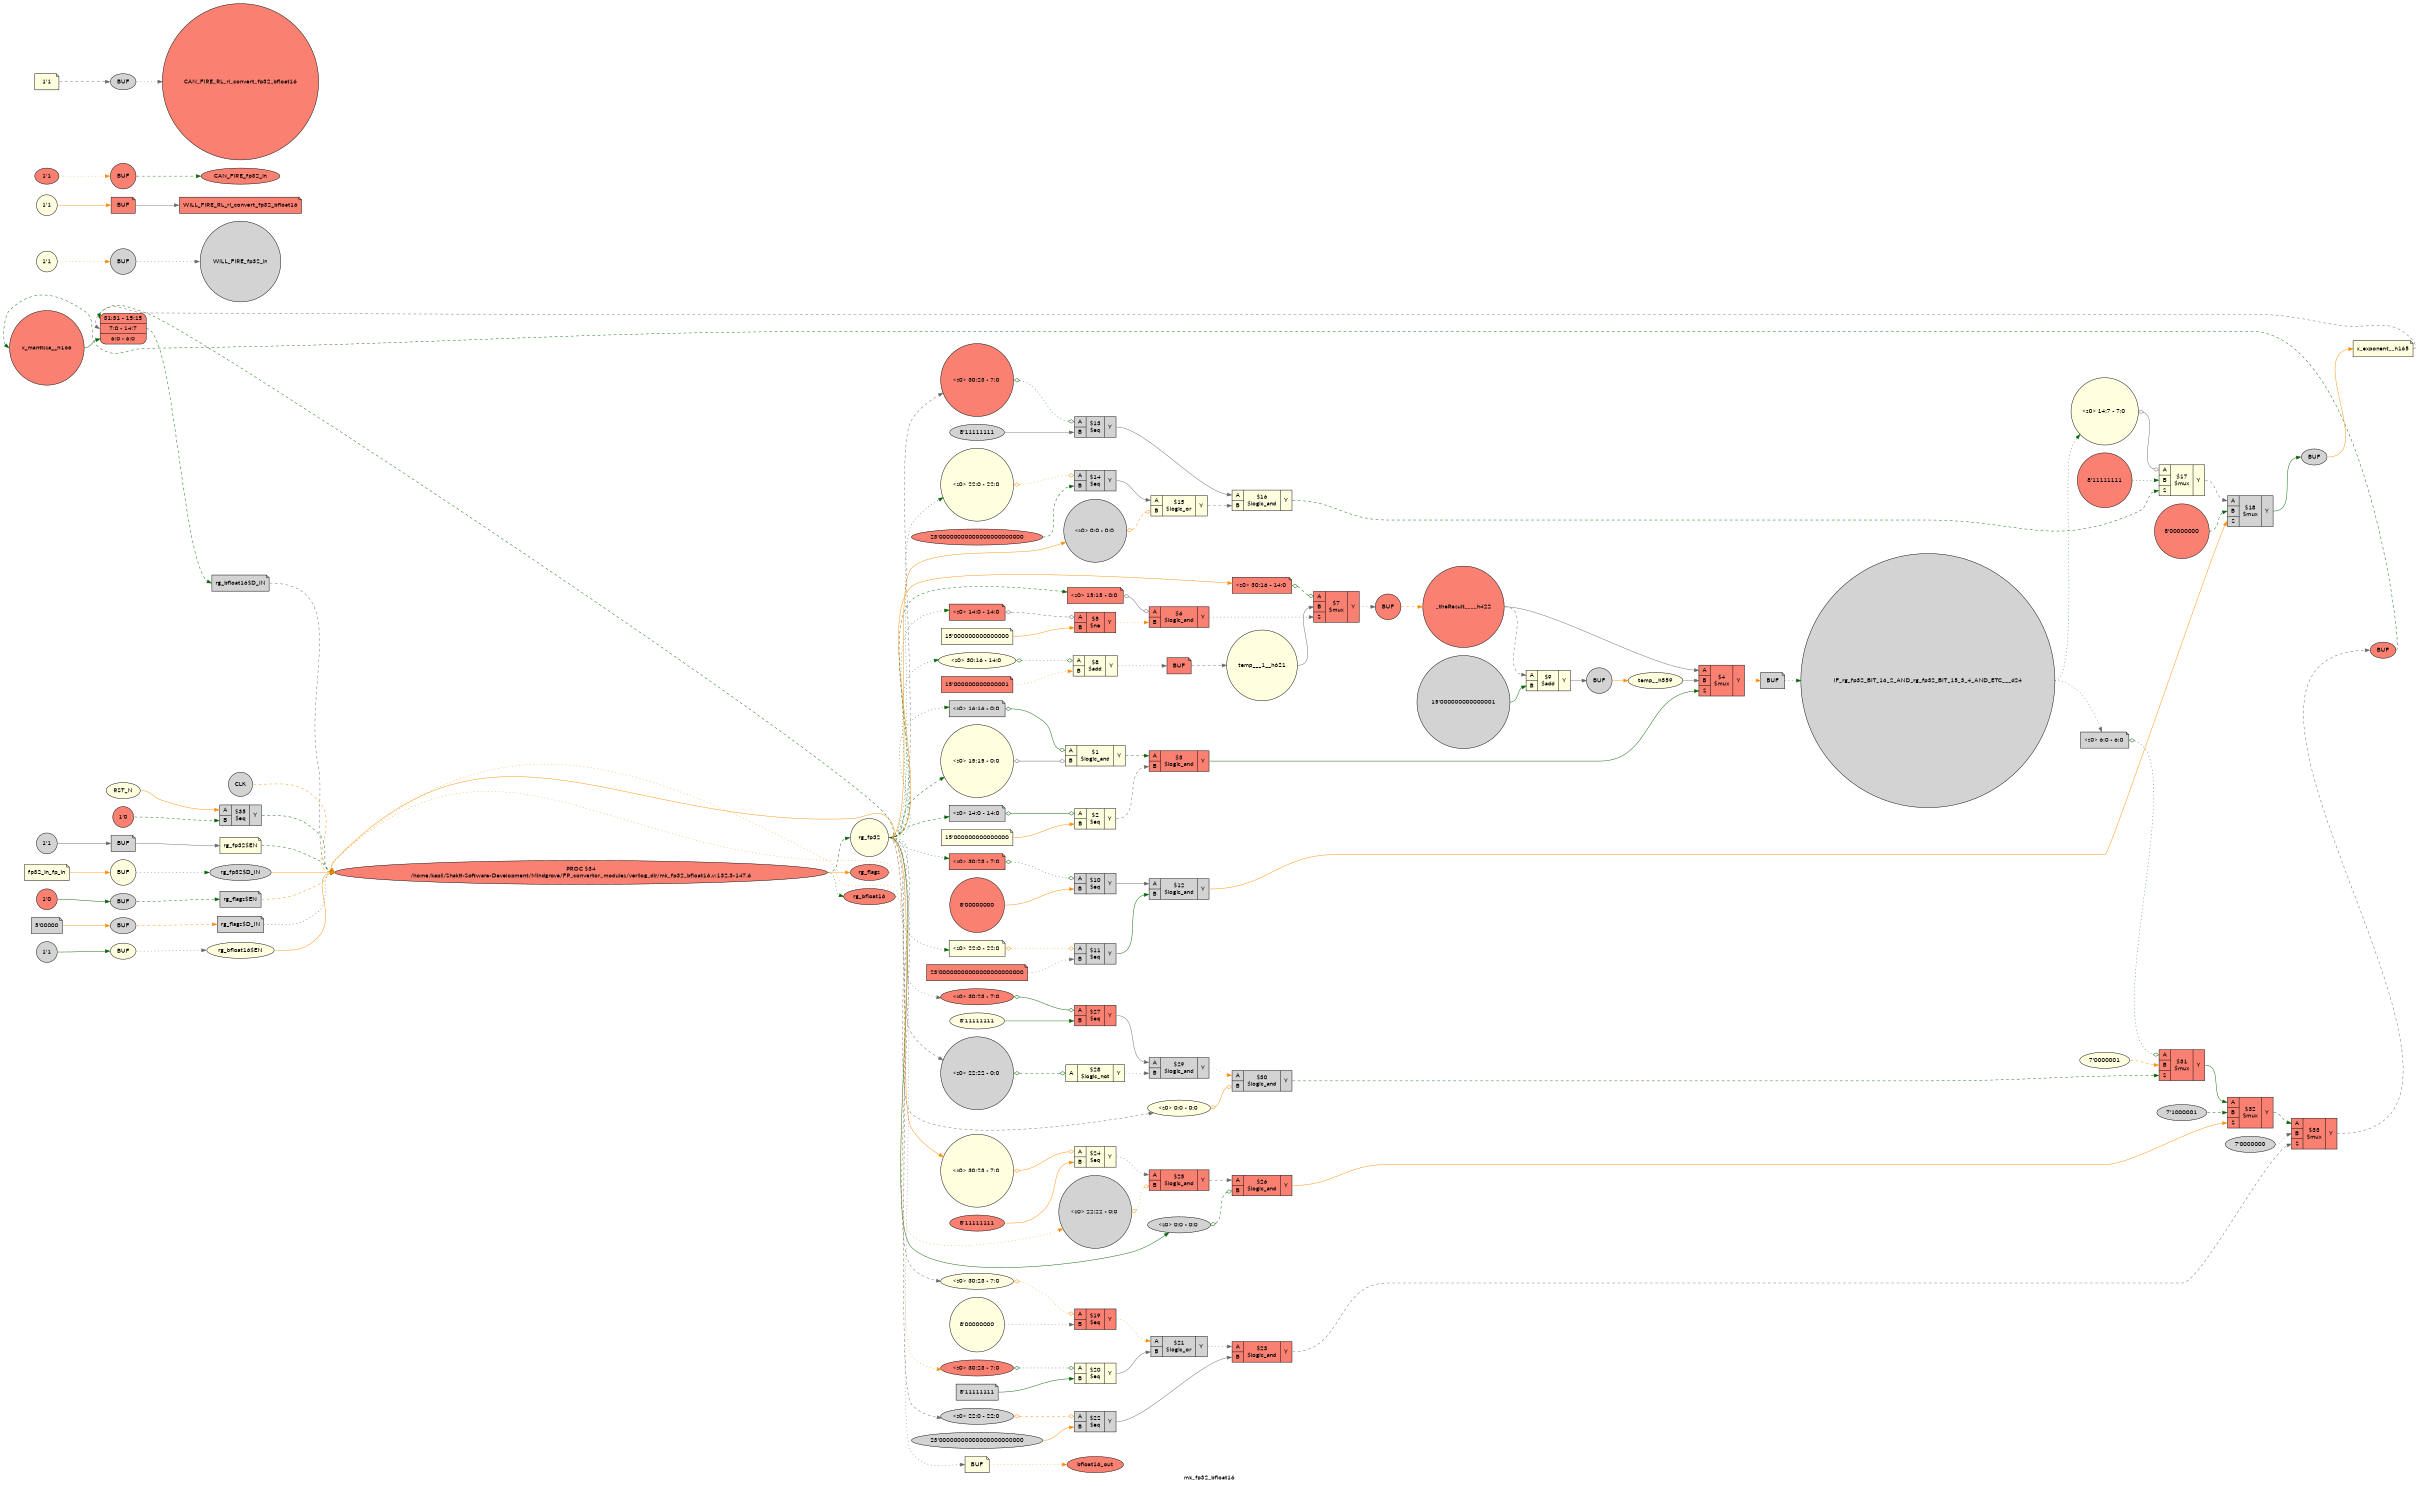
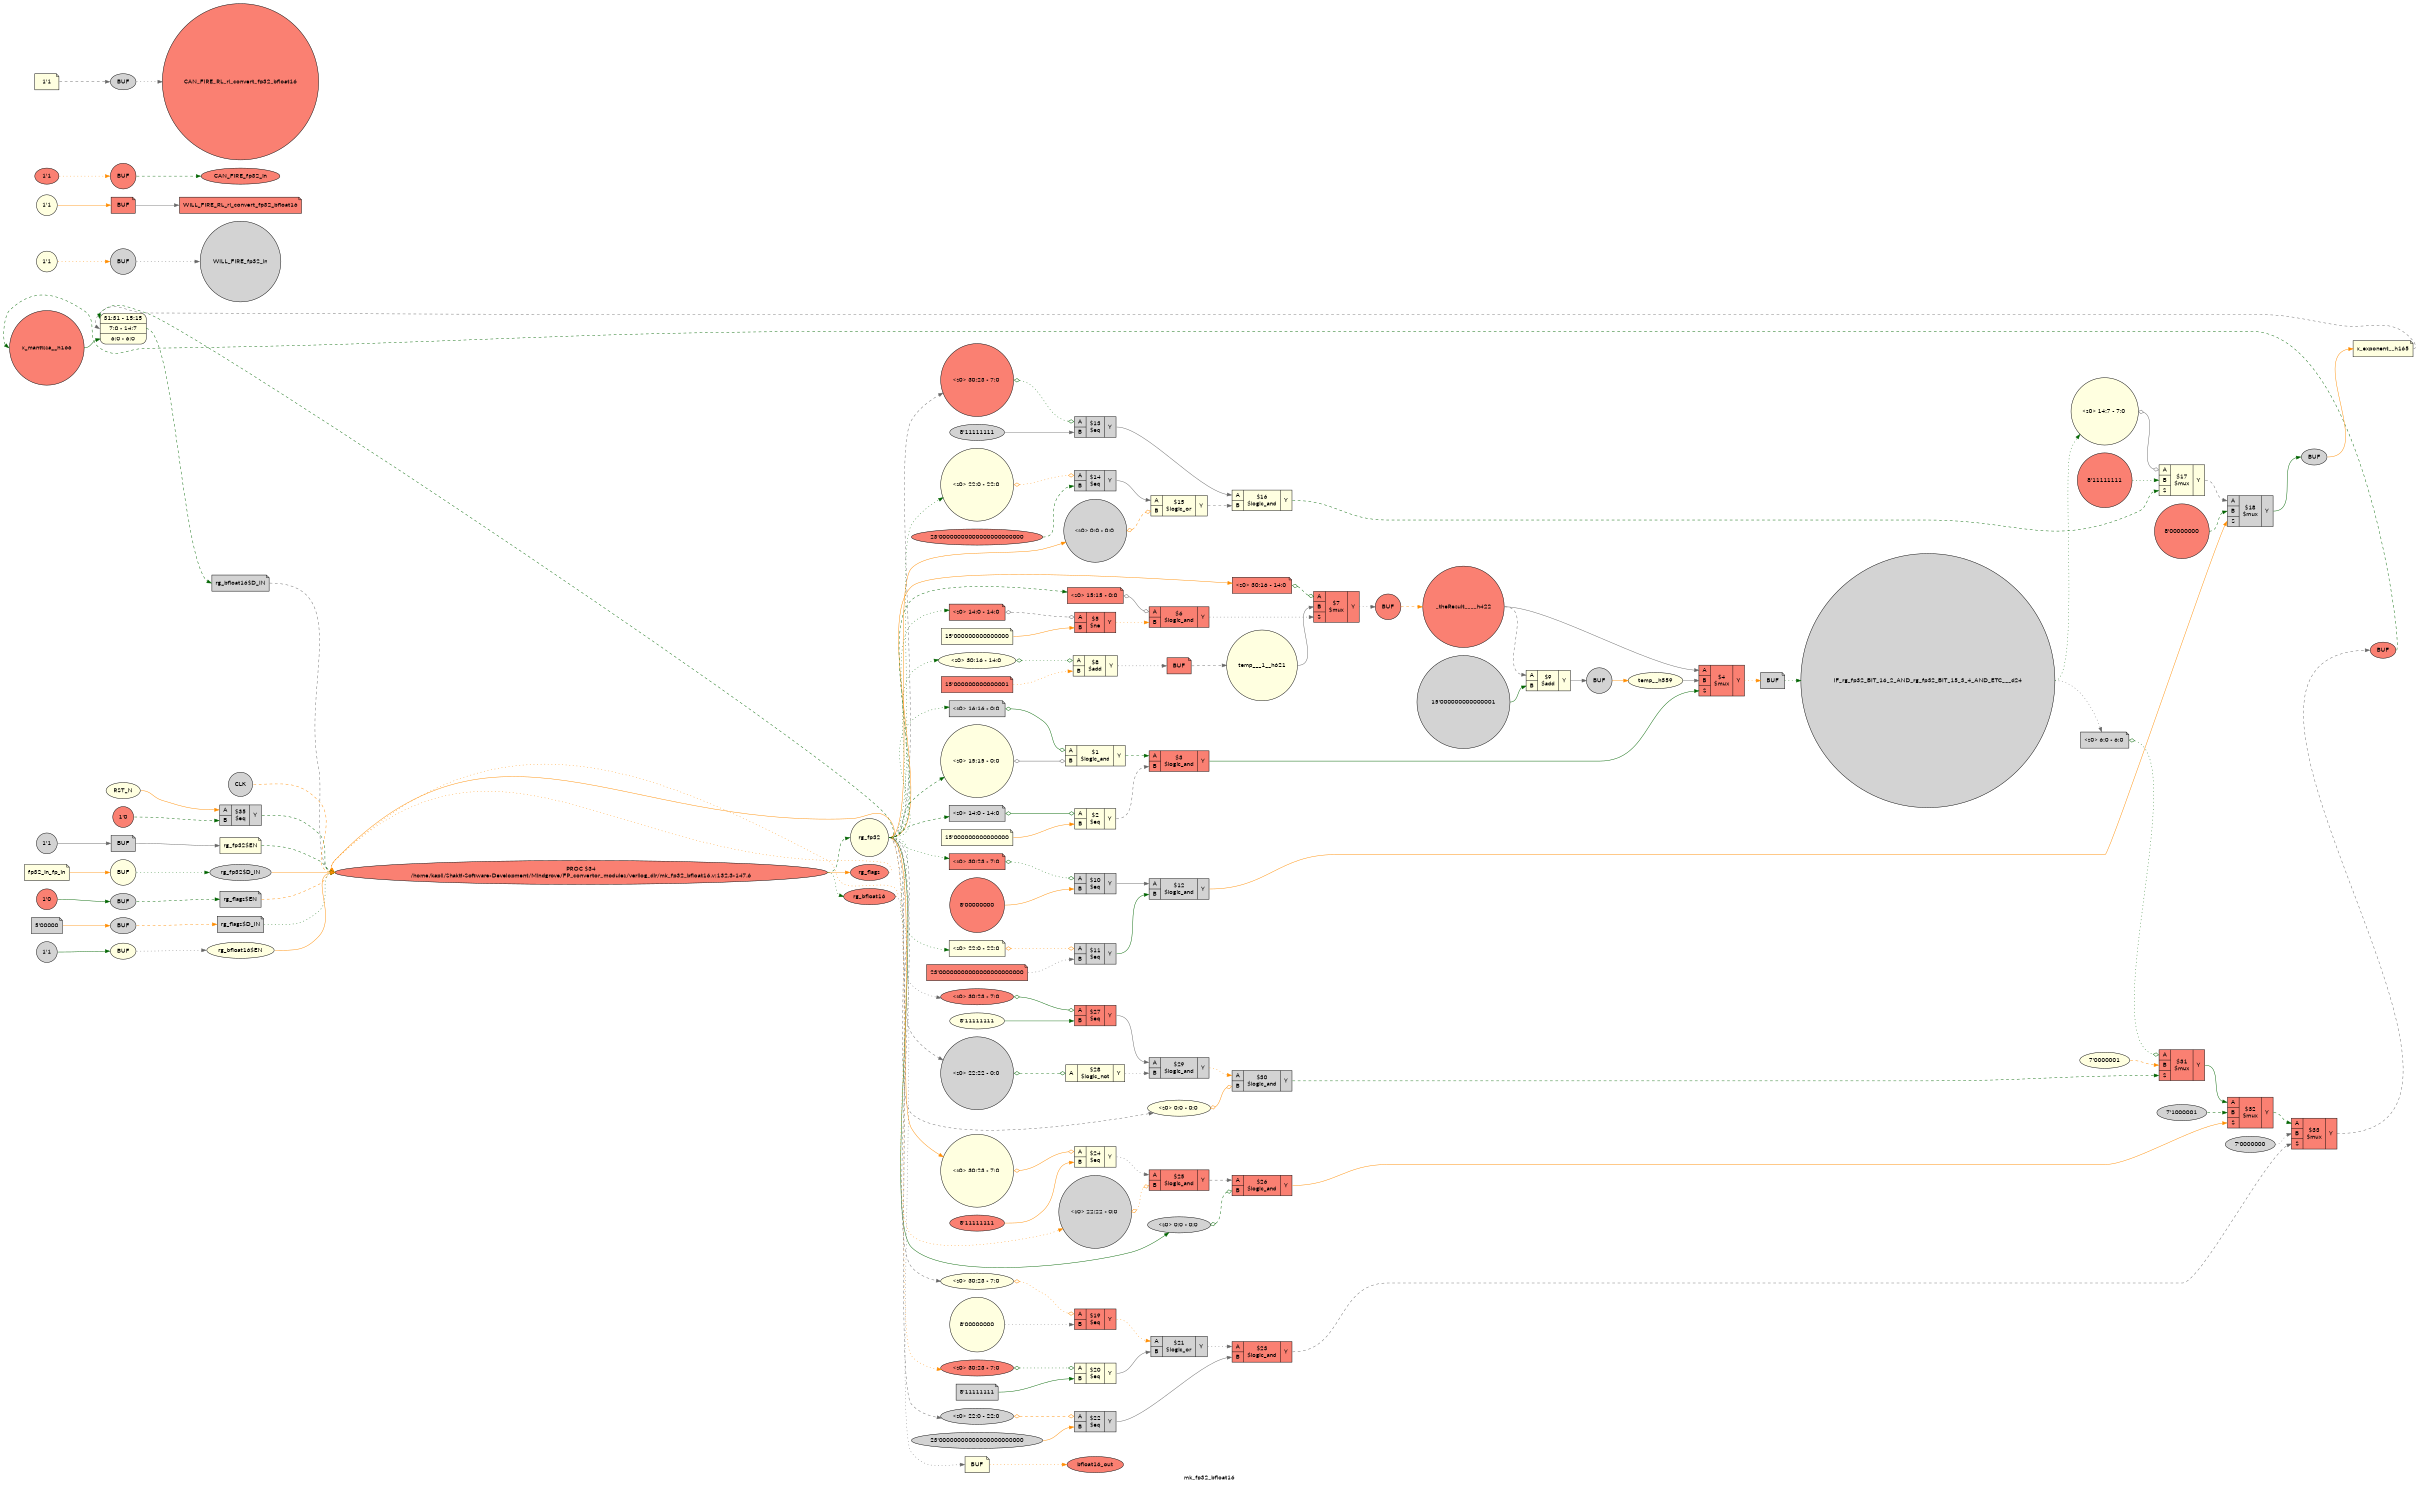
node "31:31 - 15:15": fillcolor salmon -> lightyellow
